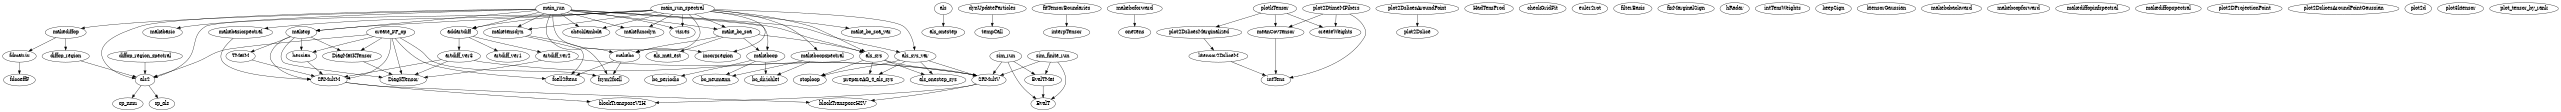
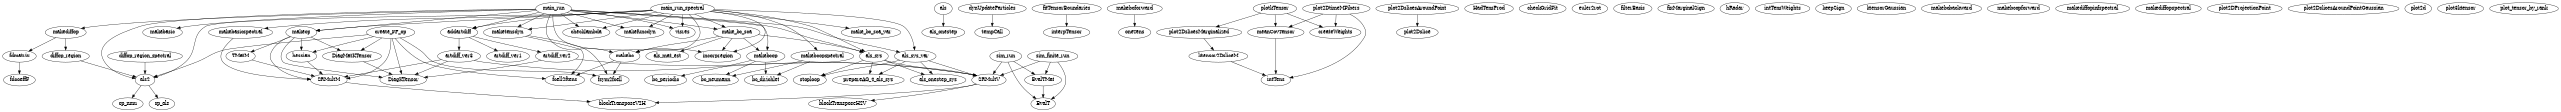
edge "make_bc_sca" -> "incorpregion": added
edge "SRMultM" -> "blockTransposeH2V": removed
